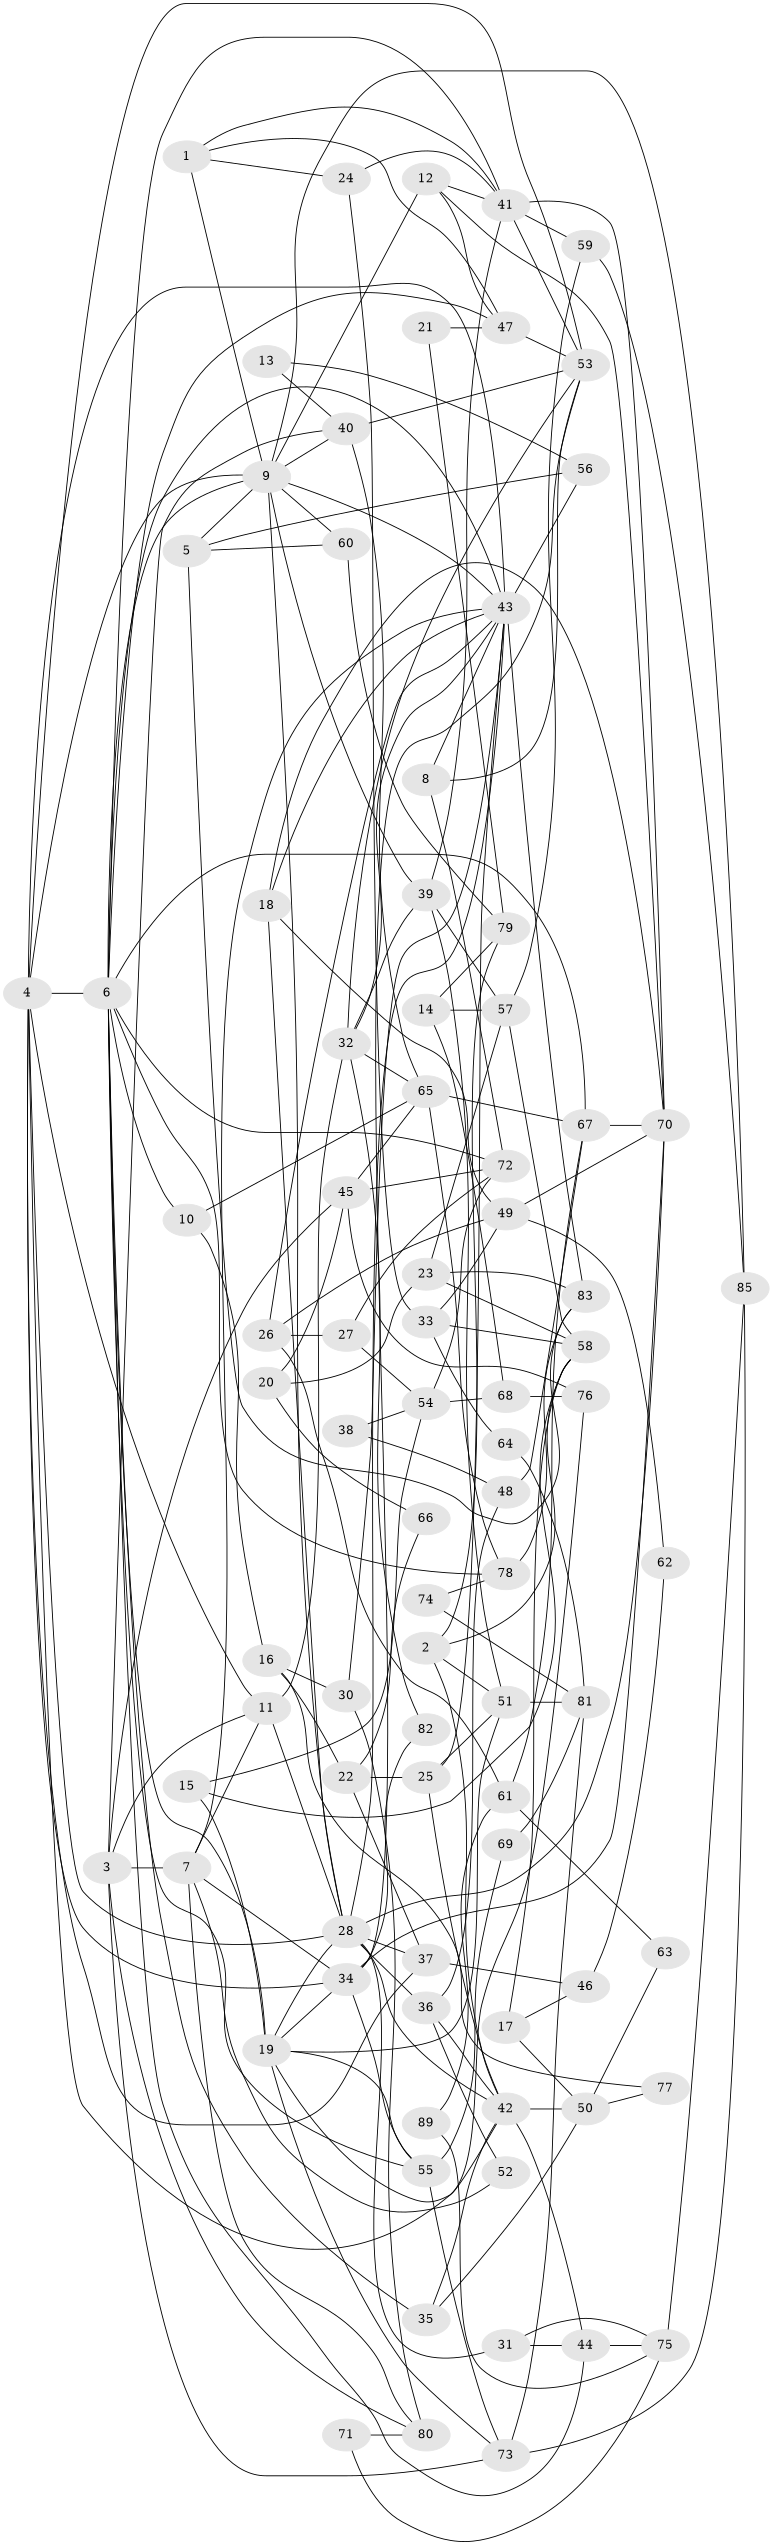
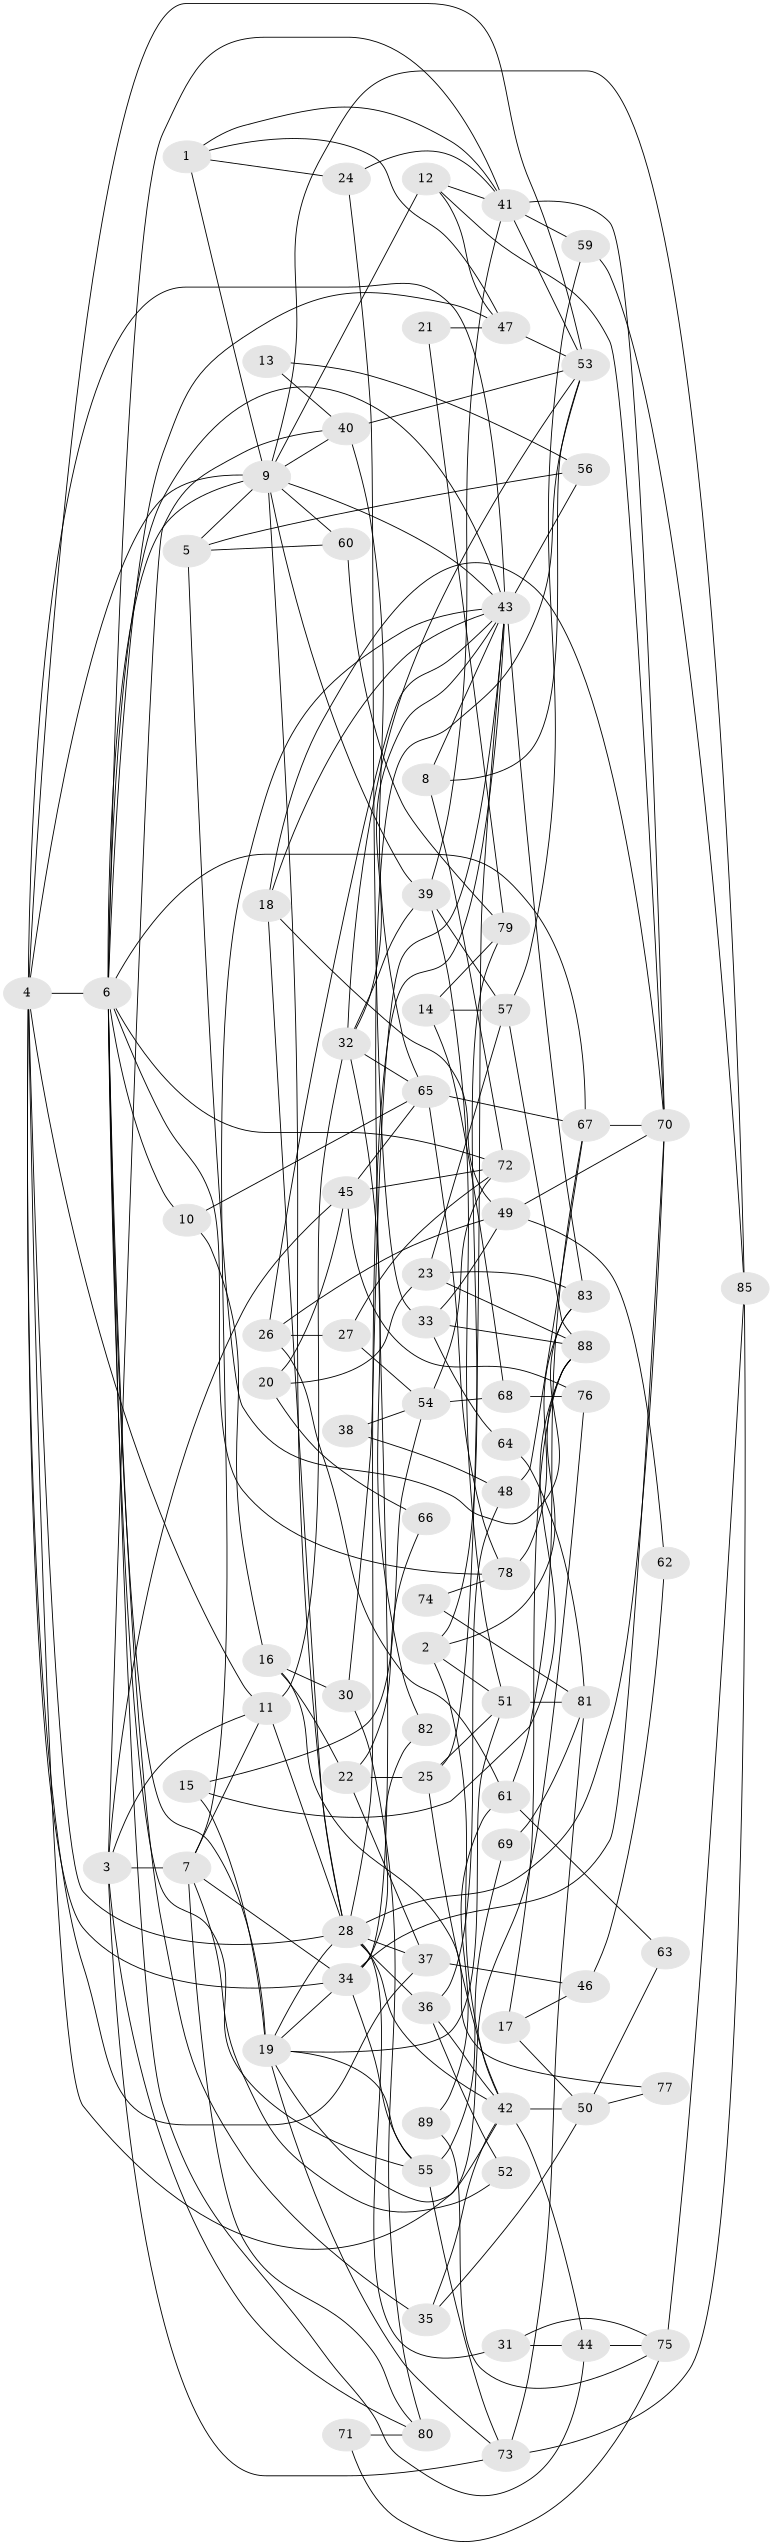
node "58": label "58" -> "88"
